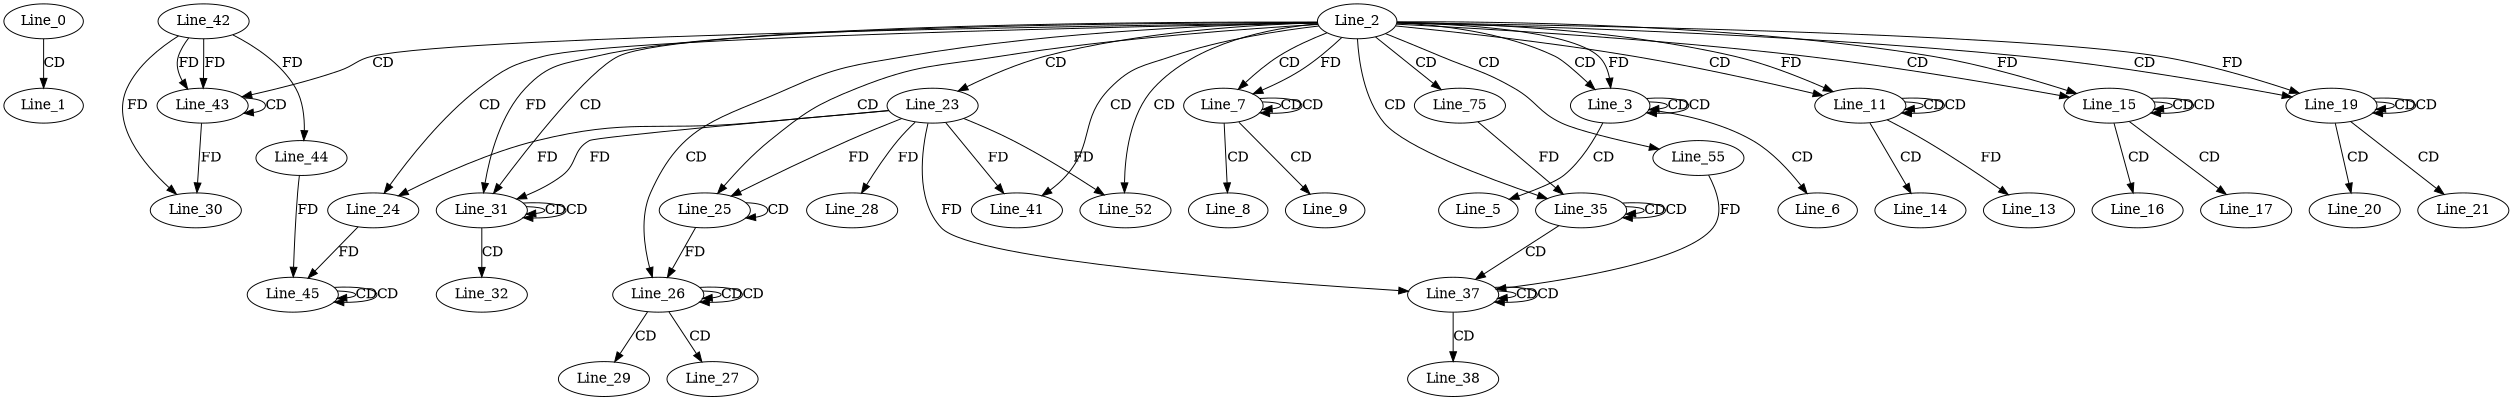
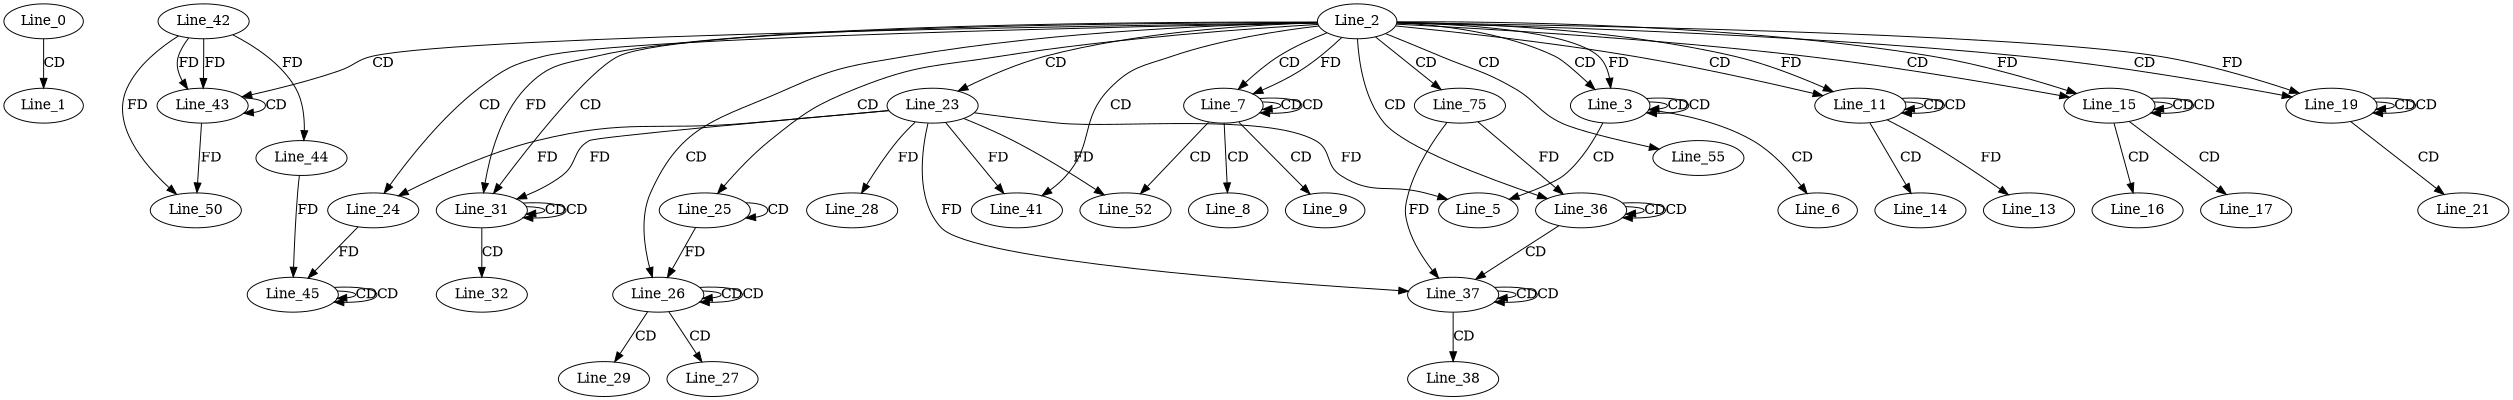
edge "Line_2" -> "Line_52": now "Line_7" -> "Line_52"
edge "Line_23" -> "Line_25": now "Line_23" -> "Line_5"
node "Line_30": label "Line_30" -> "Line_50"
node "Line_35": label "Line_35" -> "Line_36"
node "Line_20": removed
edge "Line_55" -> "Line_37": now "Line_75" -> "Line_37"
